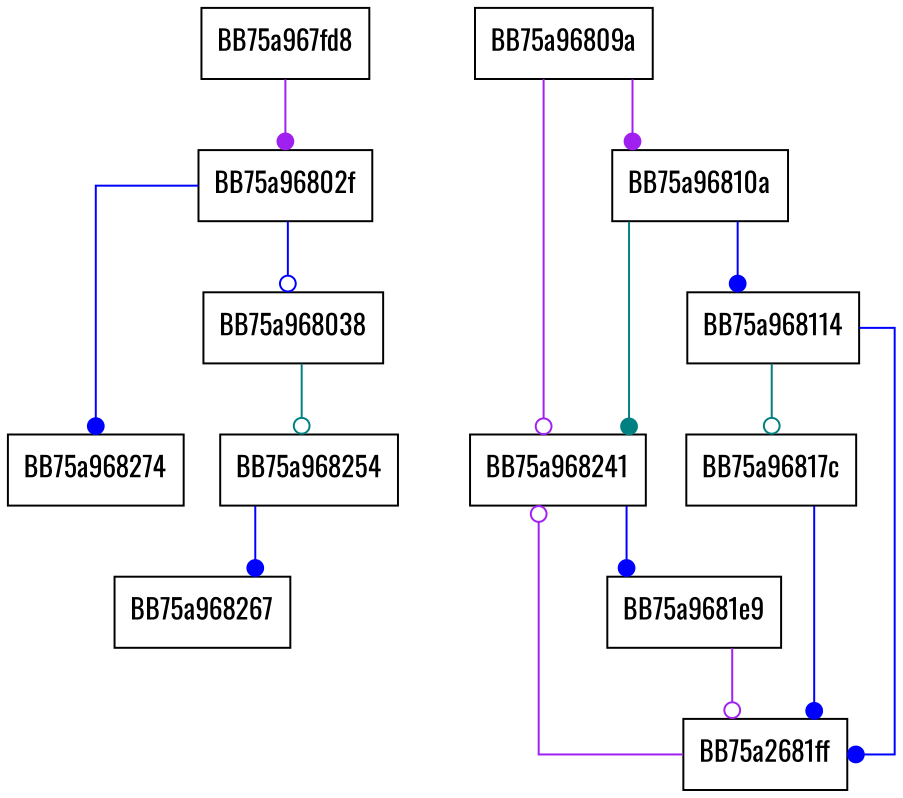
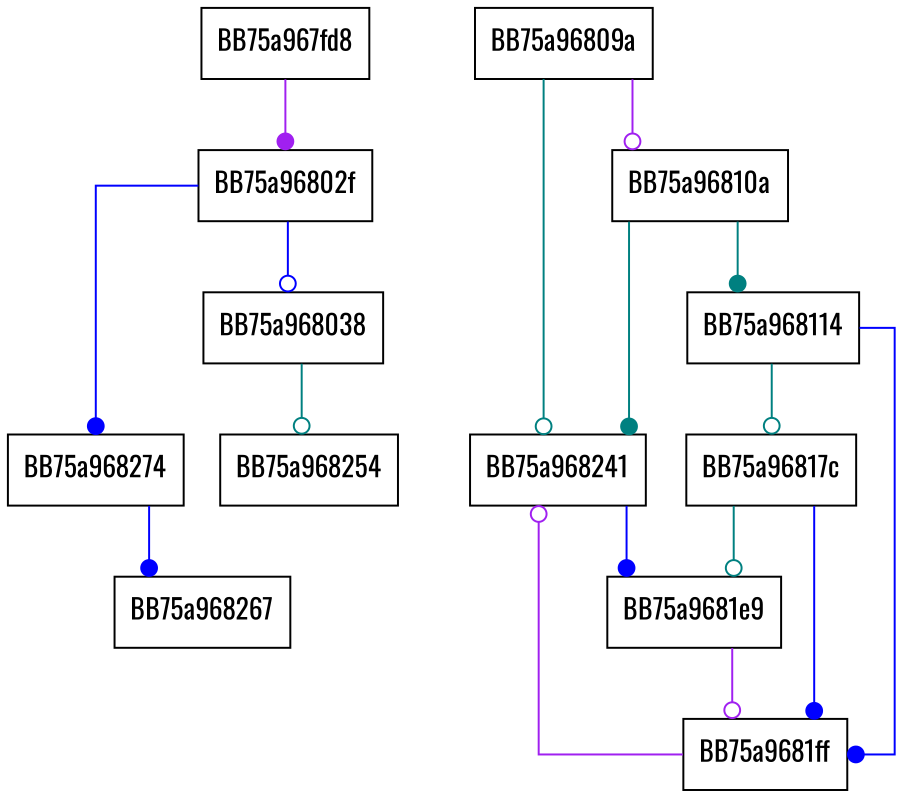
edge "BB75a96809a" -> "BB75a96810a": arrowhead dot -> odot
edge "BB75a96809a" -> "BB75a968241": color purple -> teal
edge "BB75a96810a" -> "BB75a968114": color blue -> teal
edge "BB75a968254" -> "BB75a968267": now "BB75a968274" -> "BB75a968267"
edge "BB75a96817c" -> "BB75a9681e9": added
node "BB75a2681ff": label "BB75a2681ff" -> "BB75a9681ff"
